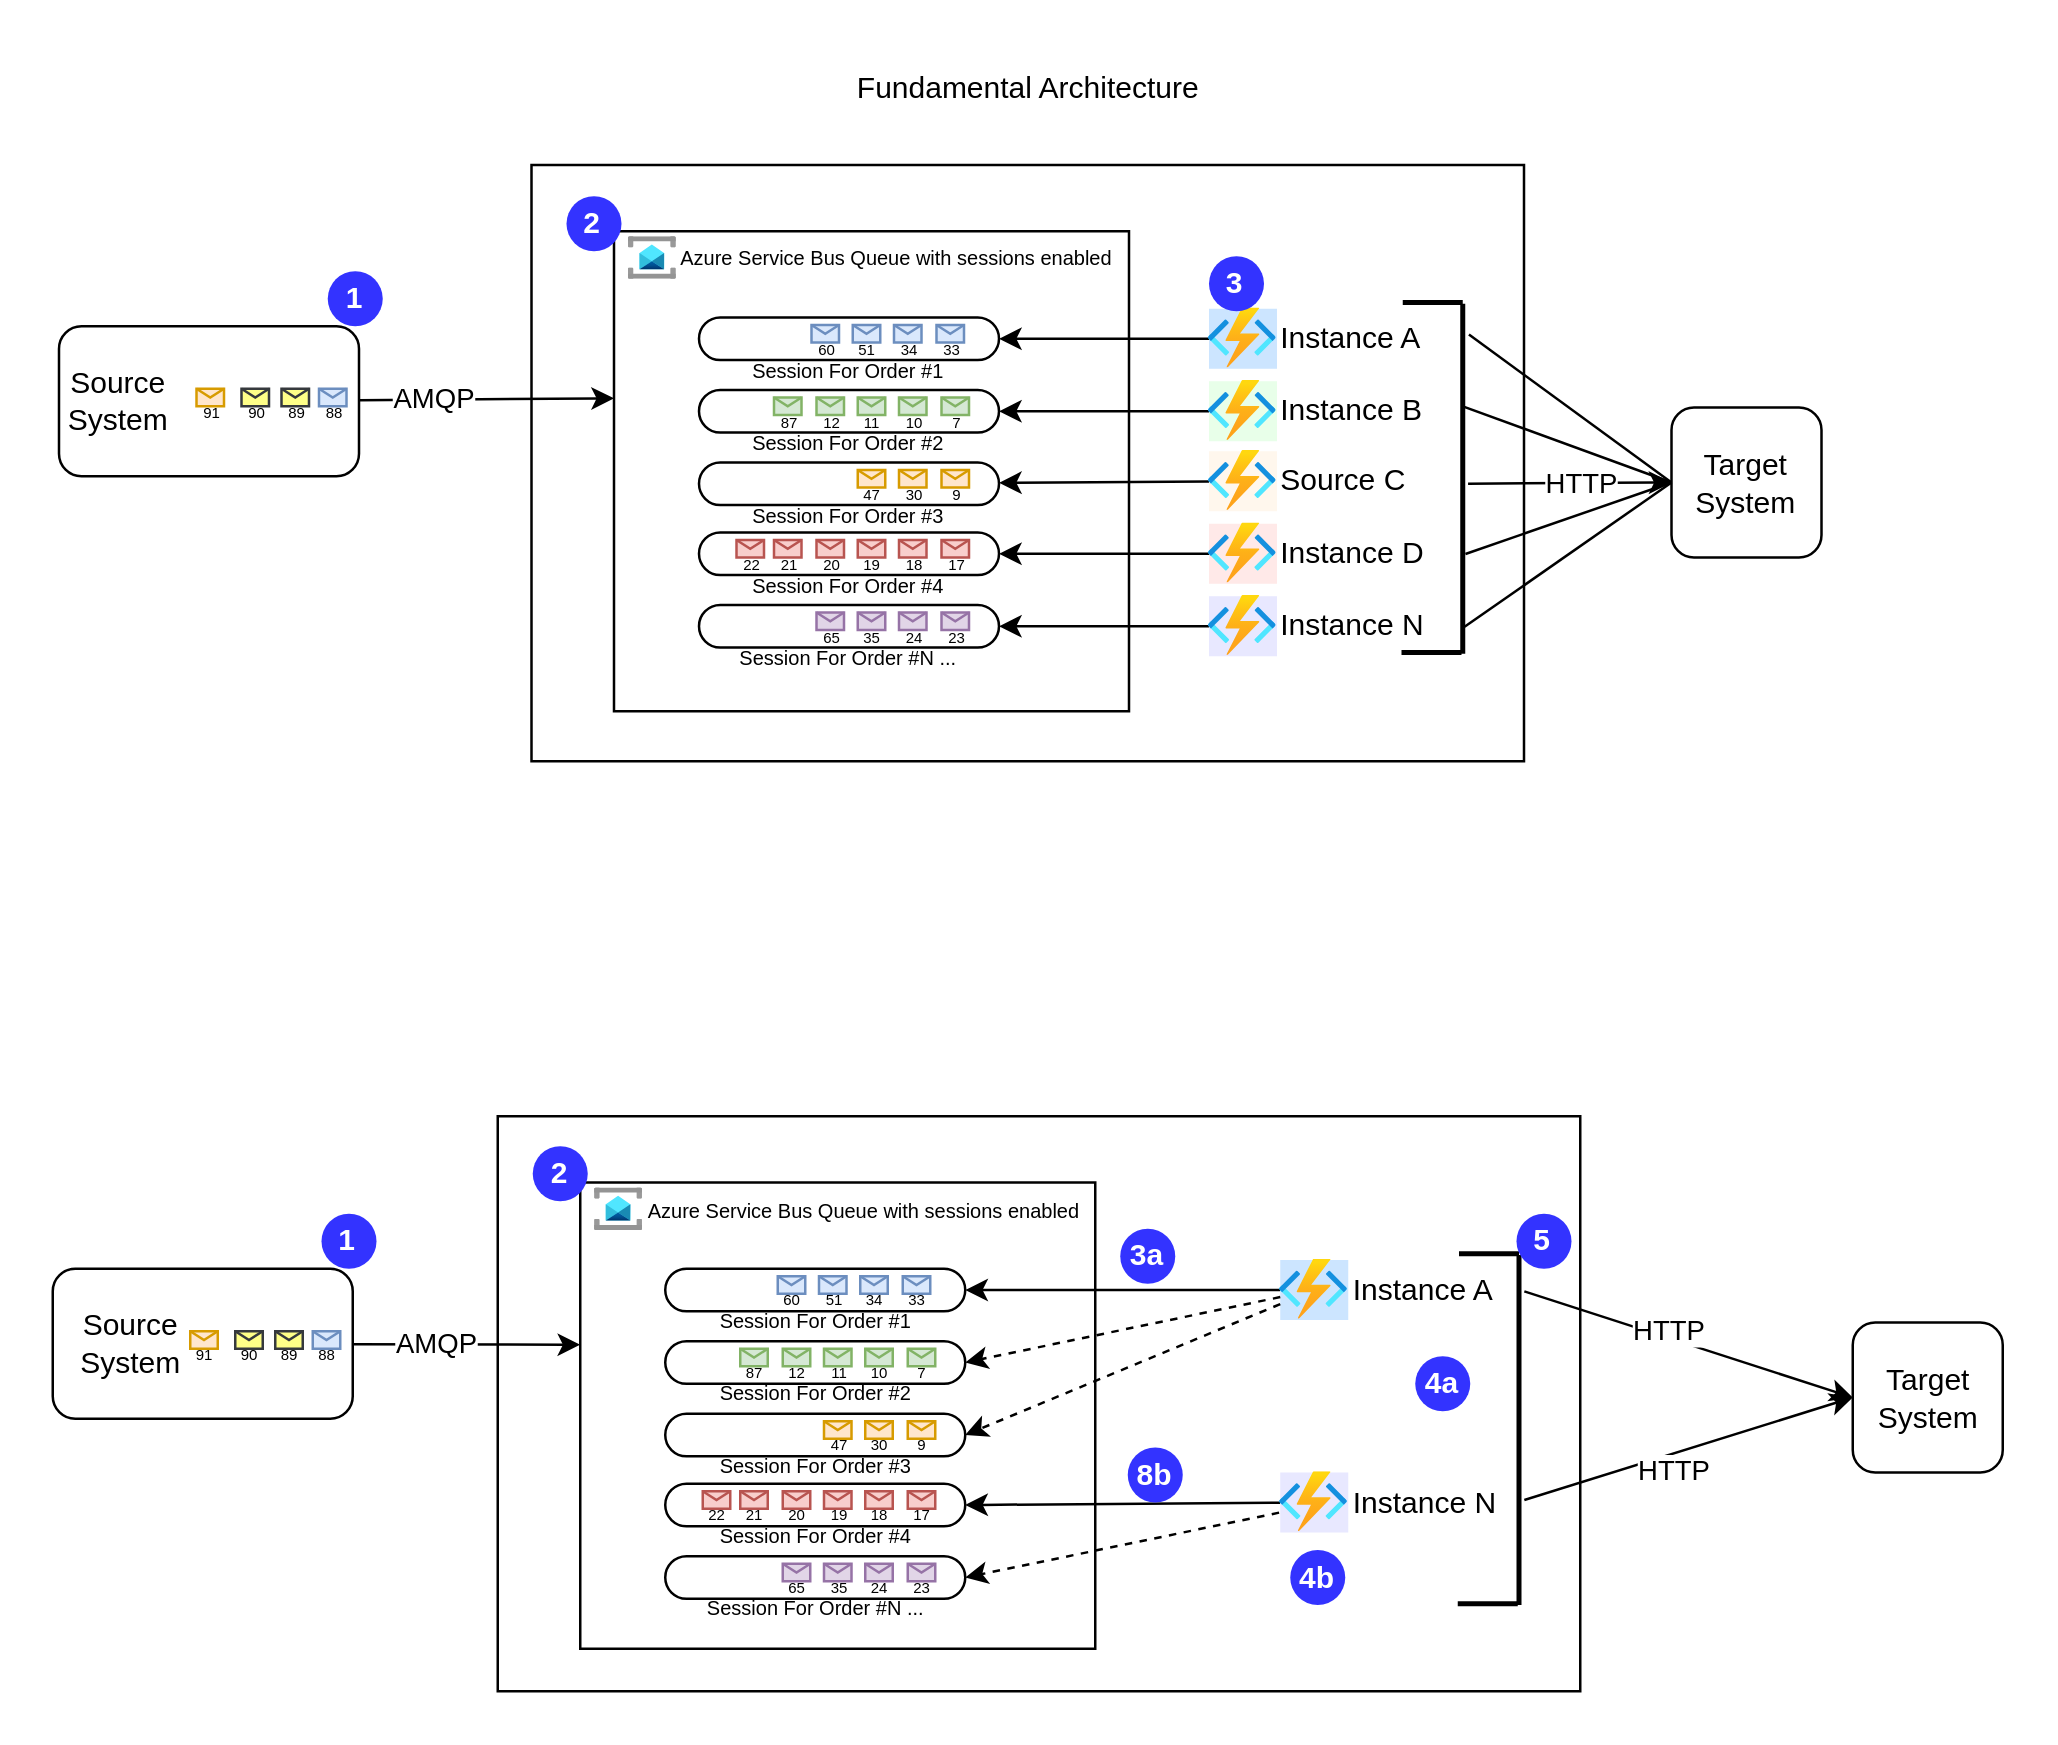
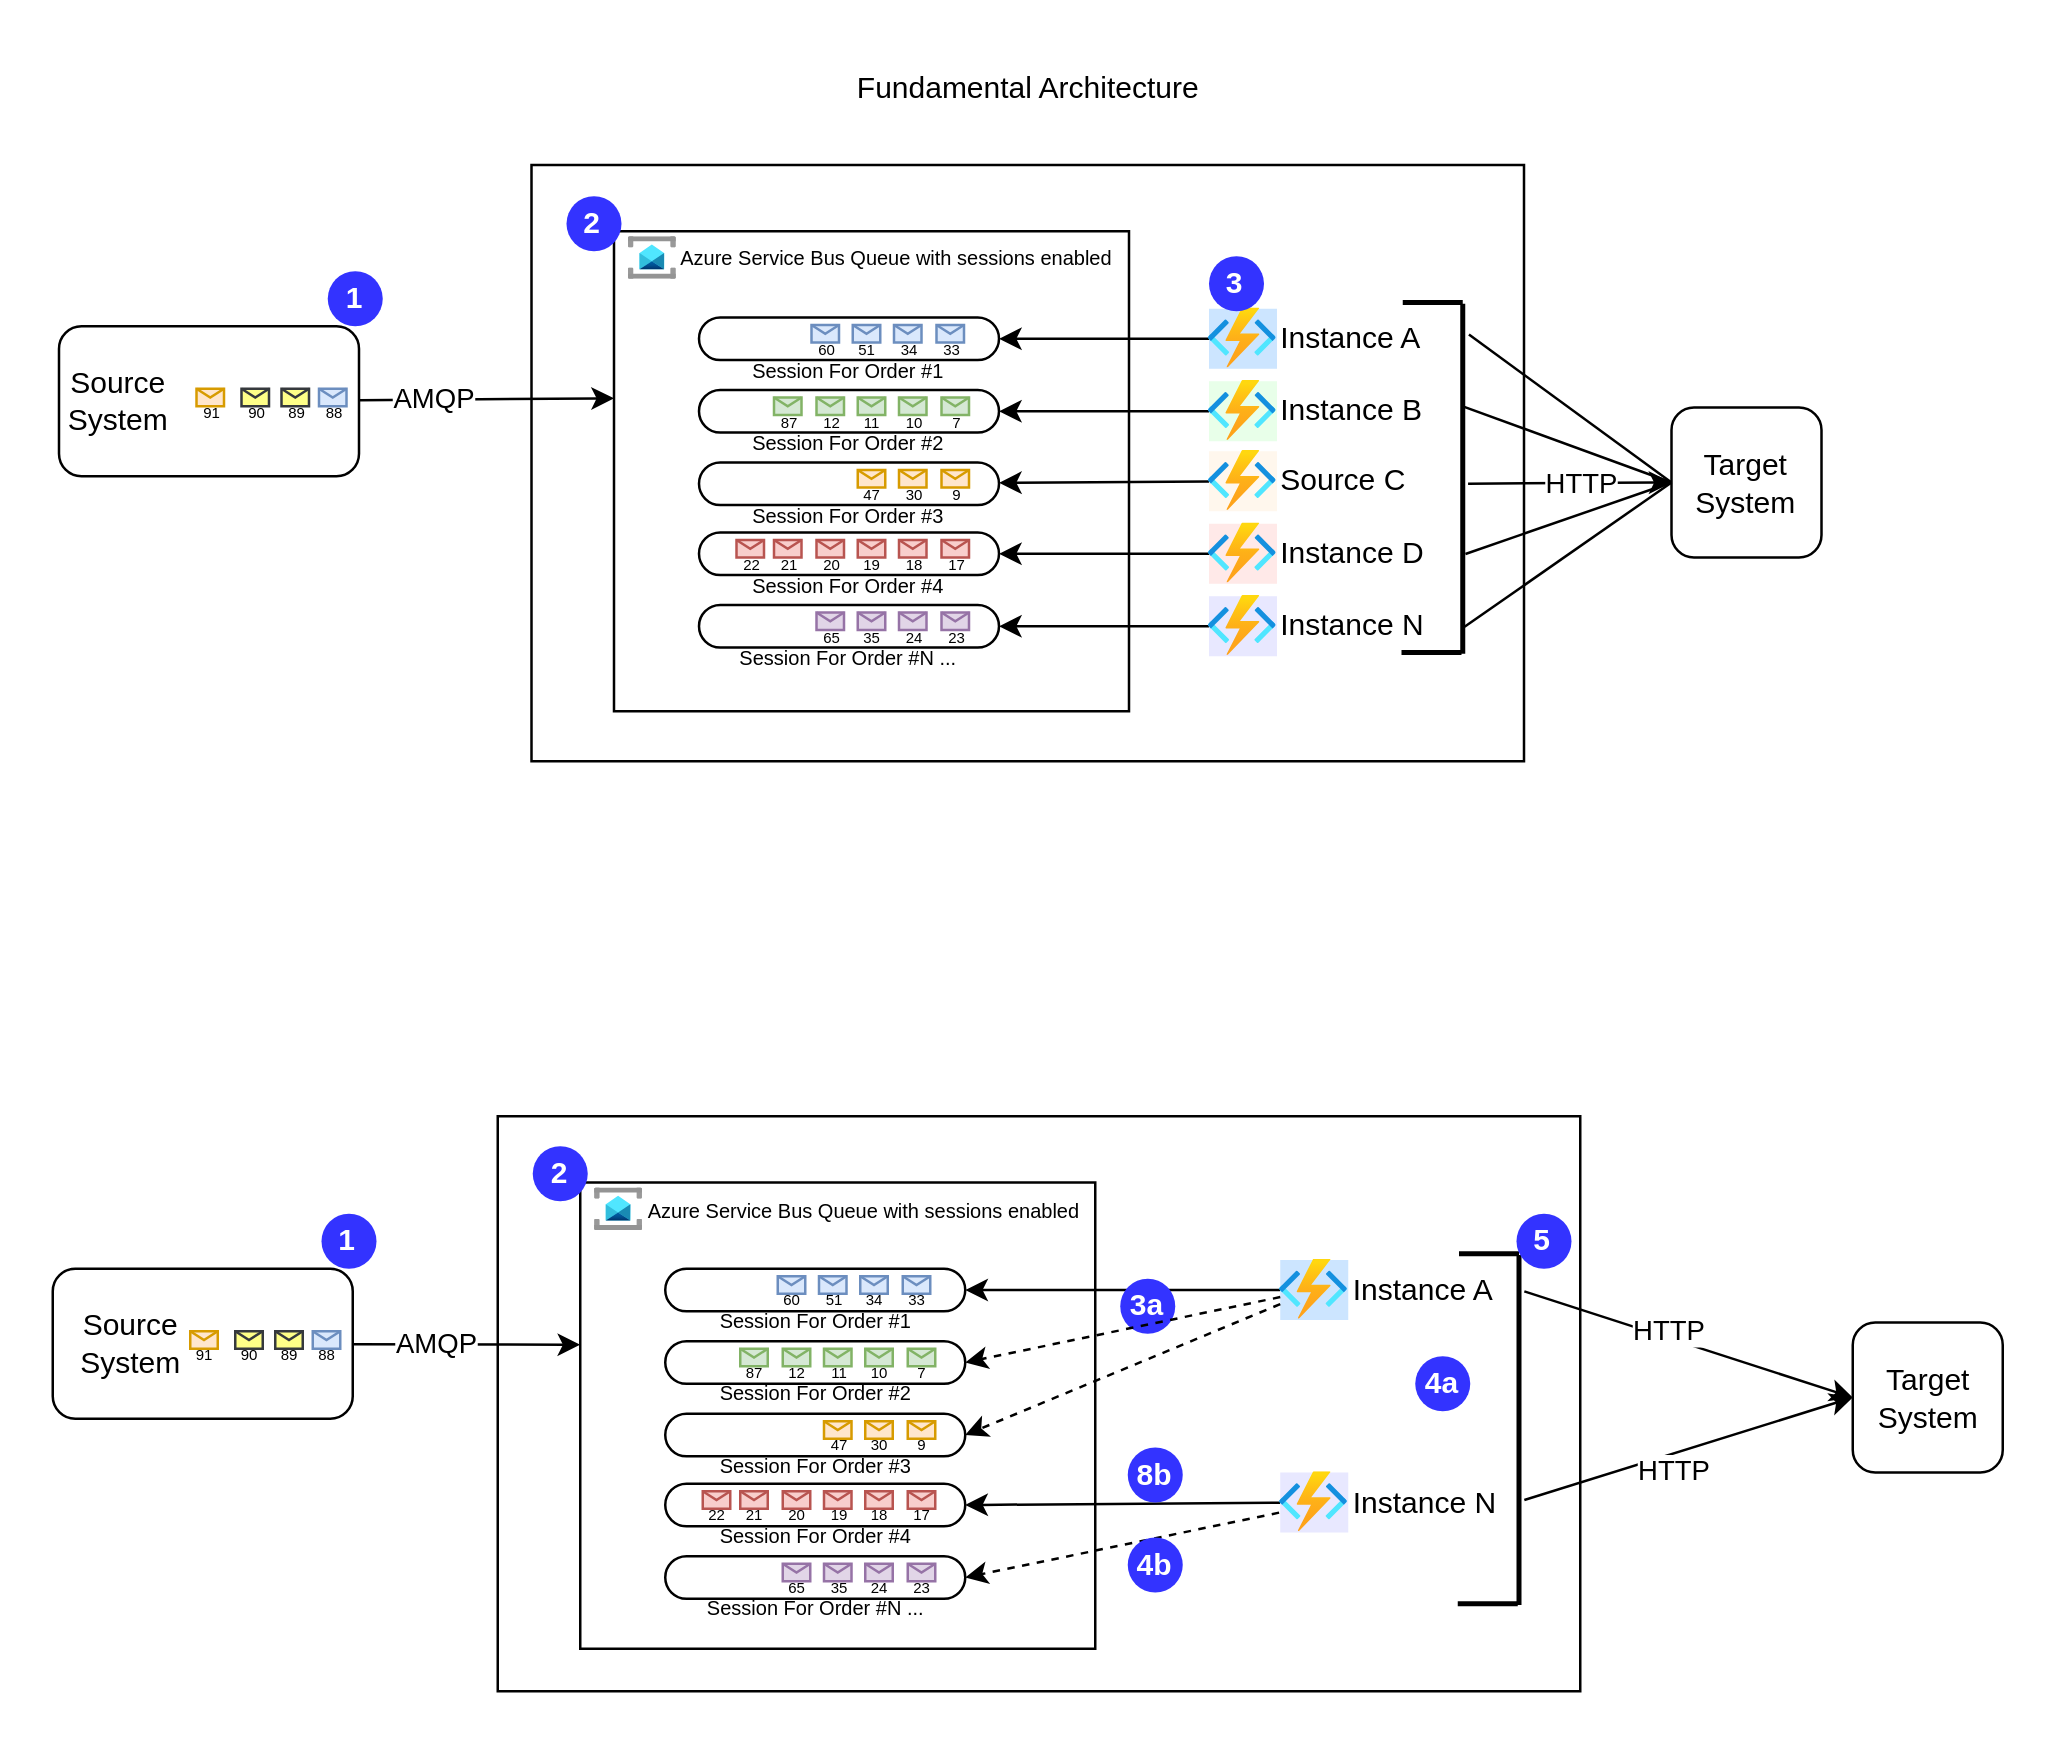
node "3a": moved (1148, 1256) -> (1148, 1306)
node "4b": moved (1318, 1578) -> (1155, 1565)
